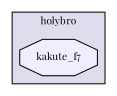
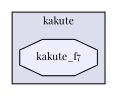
cluster "holybro": label "holybro" -> "kakute"
